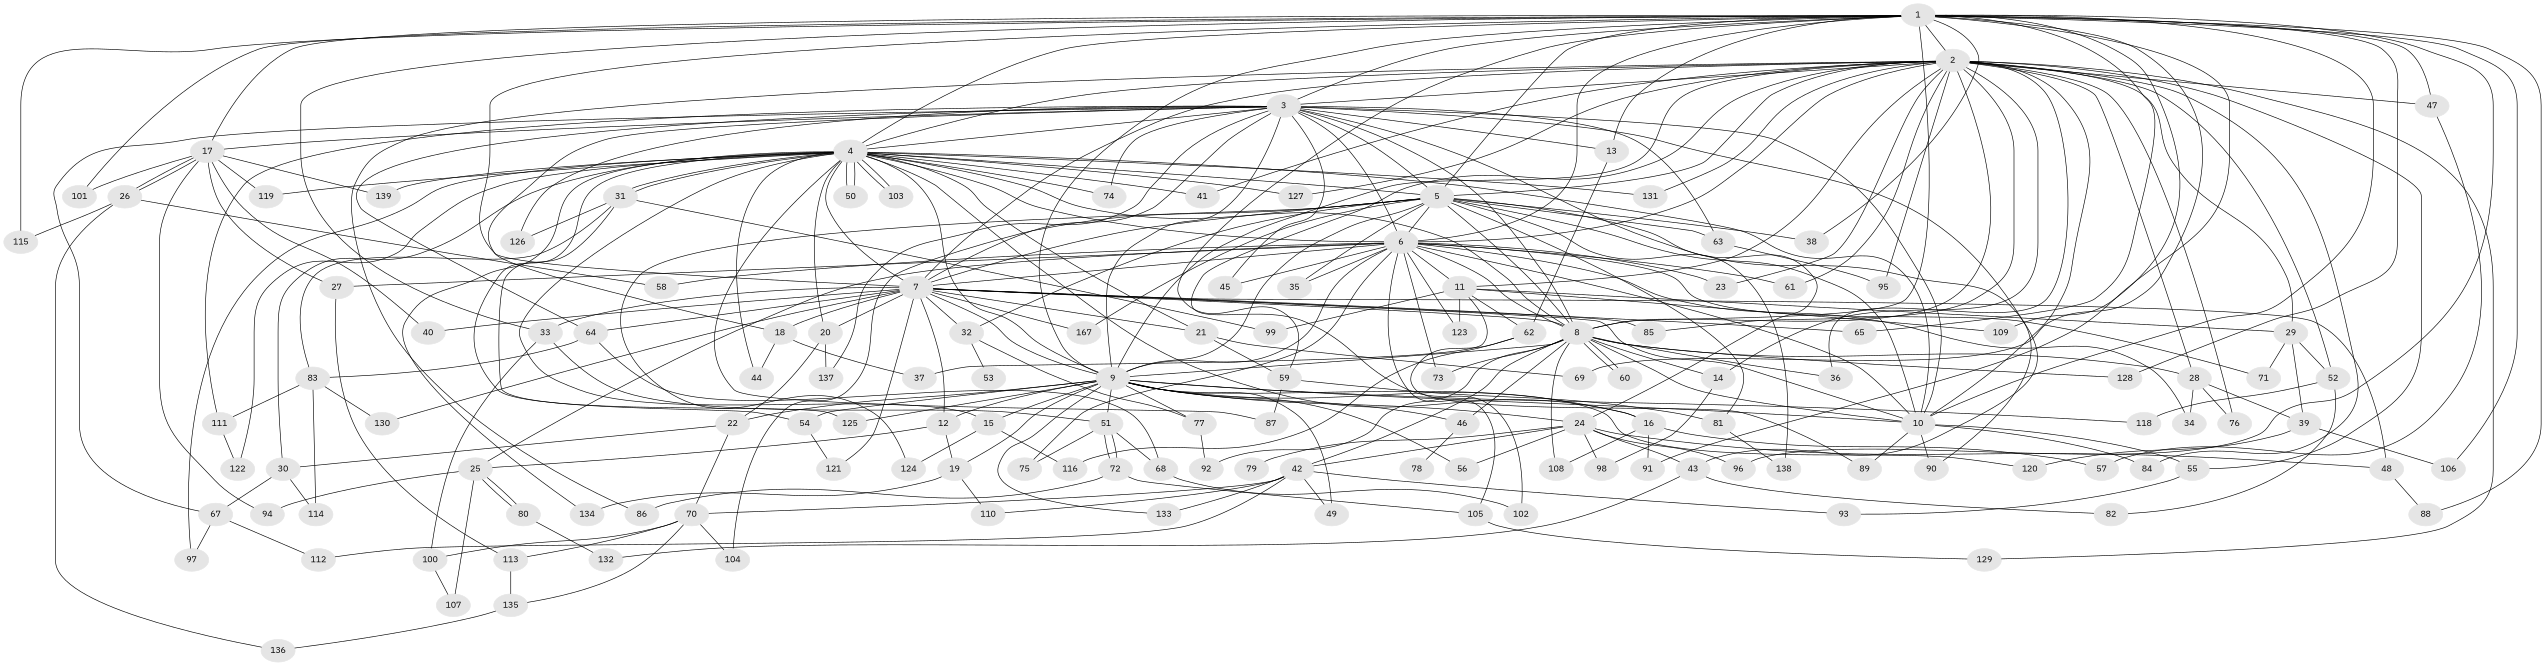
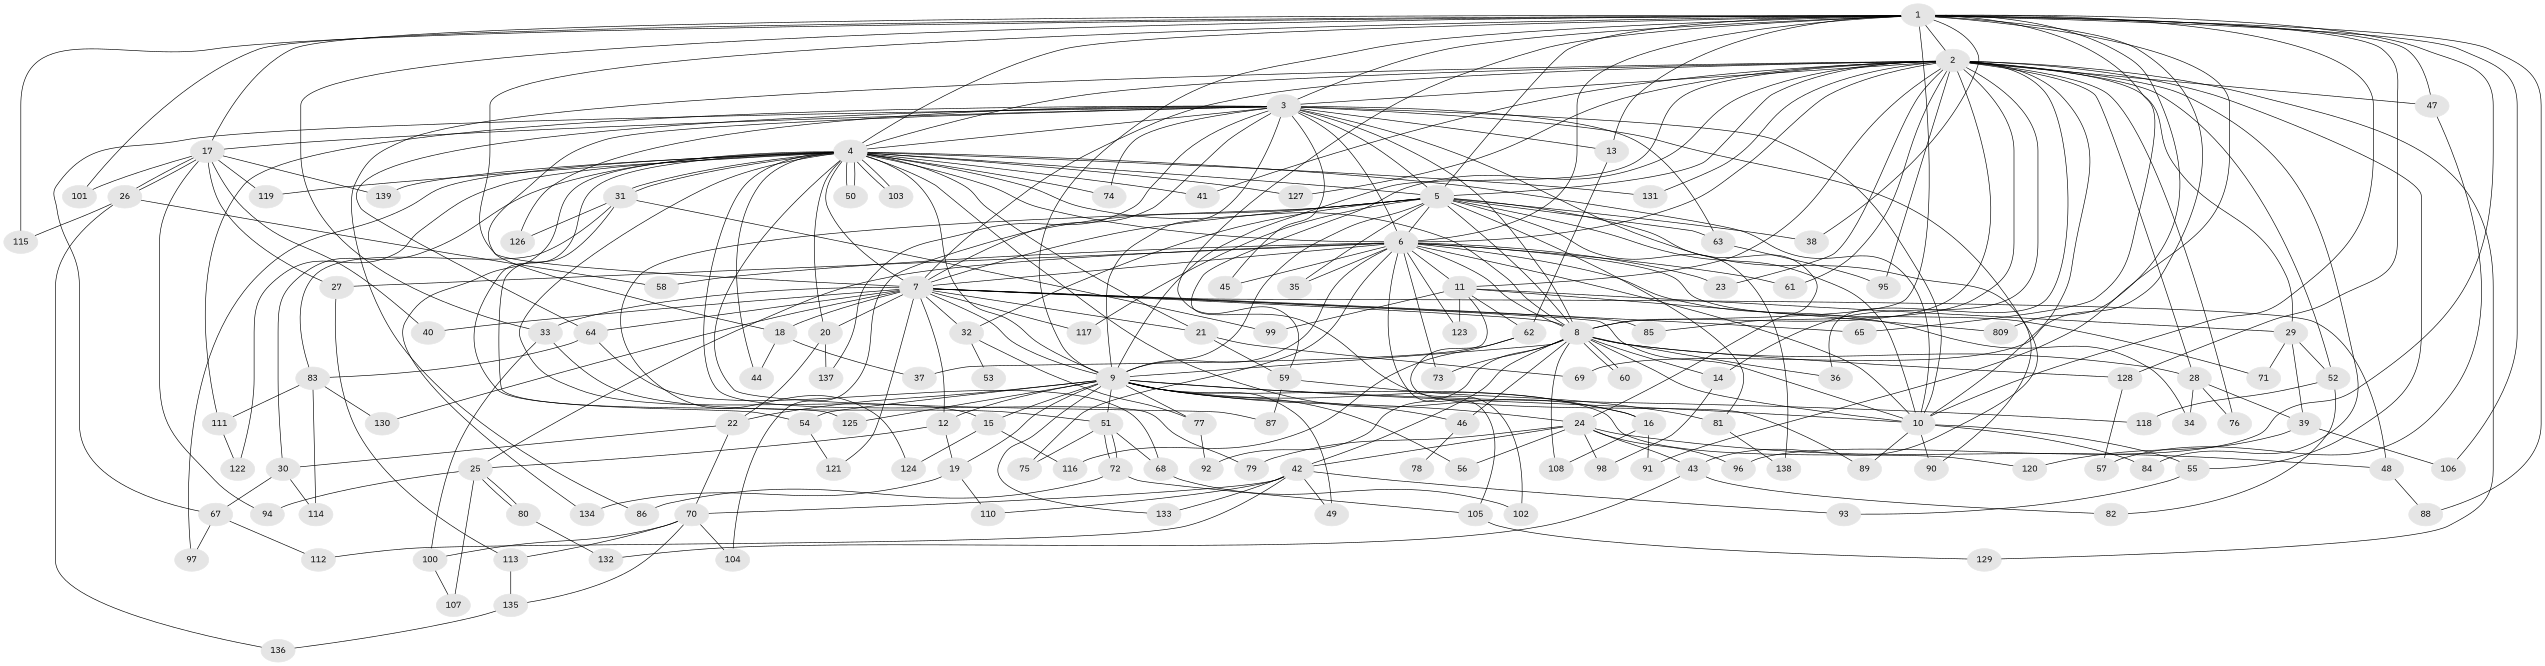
node "167": label "167" -> "117"
node "109": label "109" -> "809"
edge "4" -- "79": added
edge "16" -- "57": now "128" -- "57"
